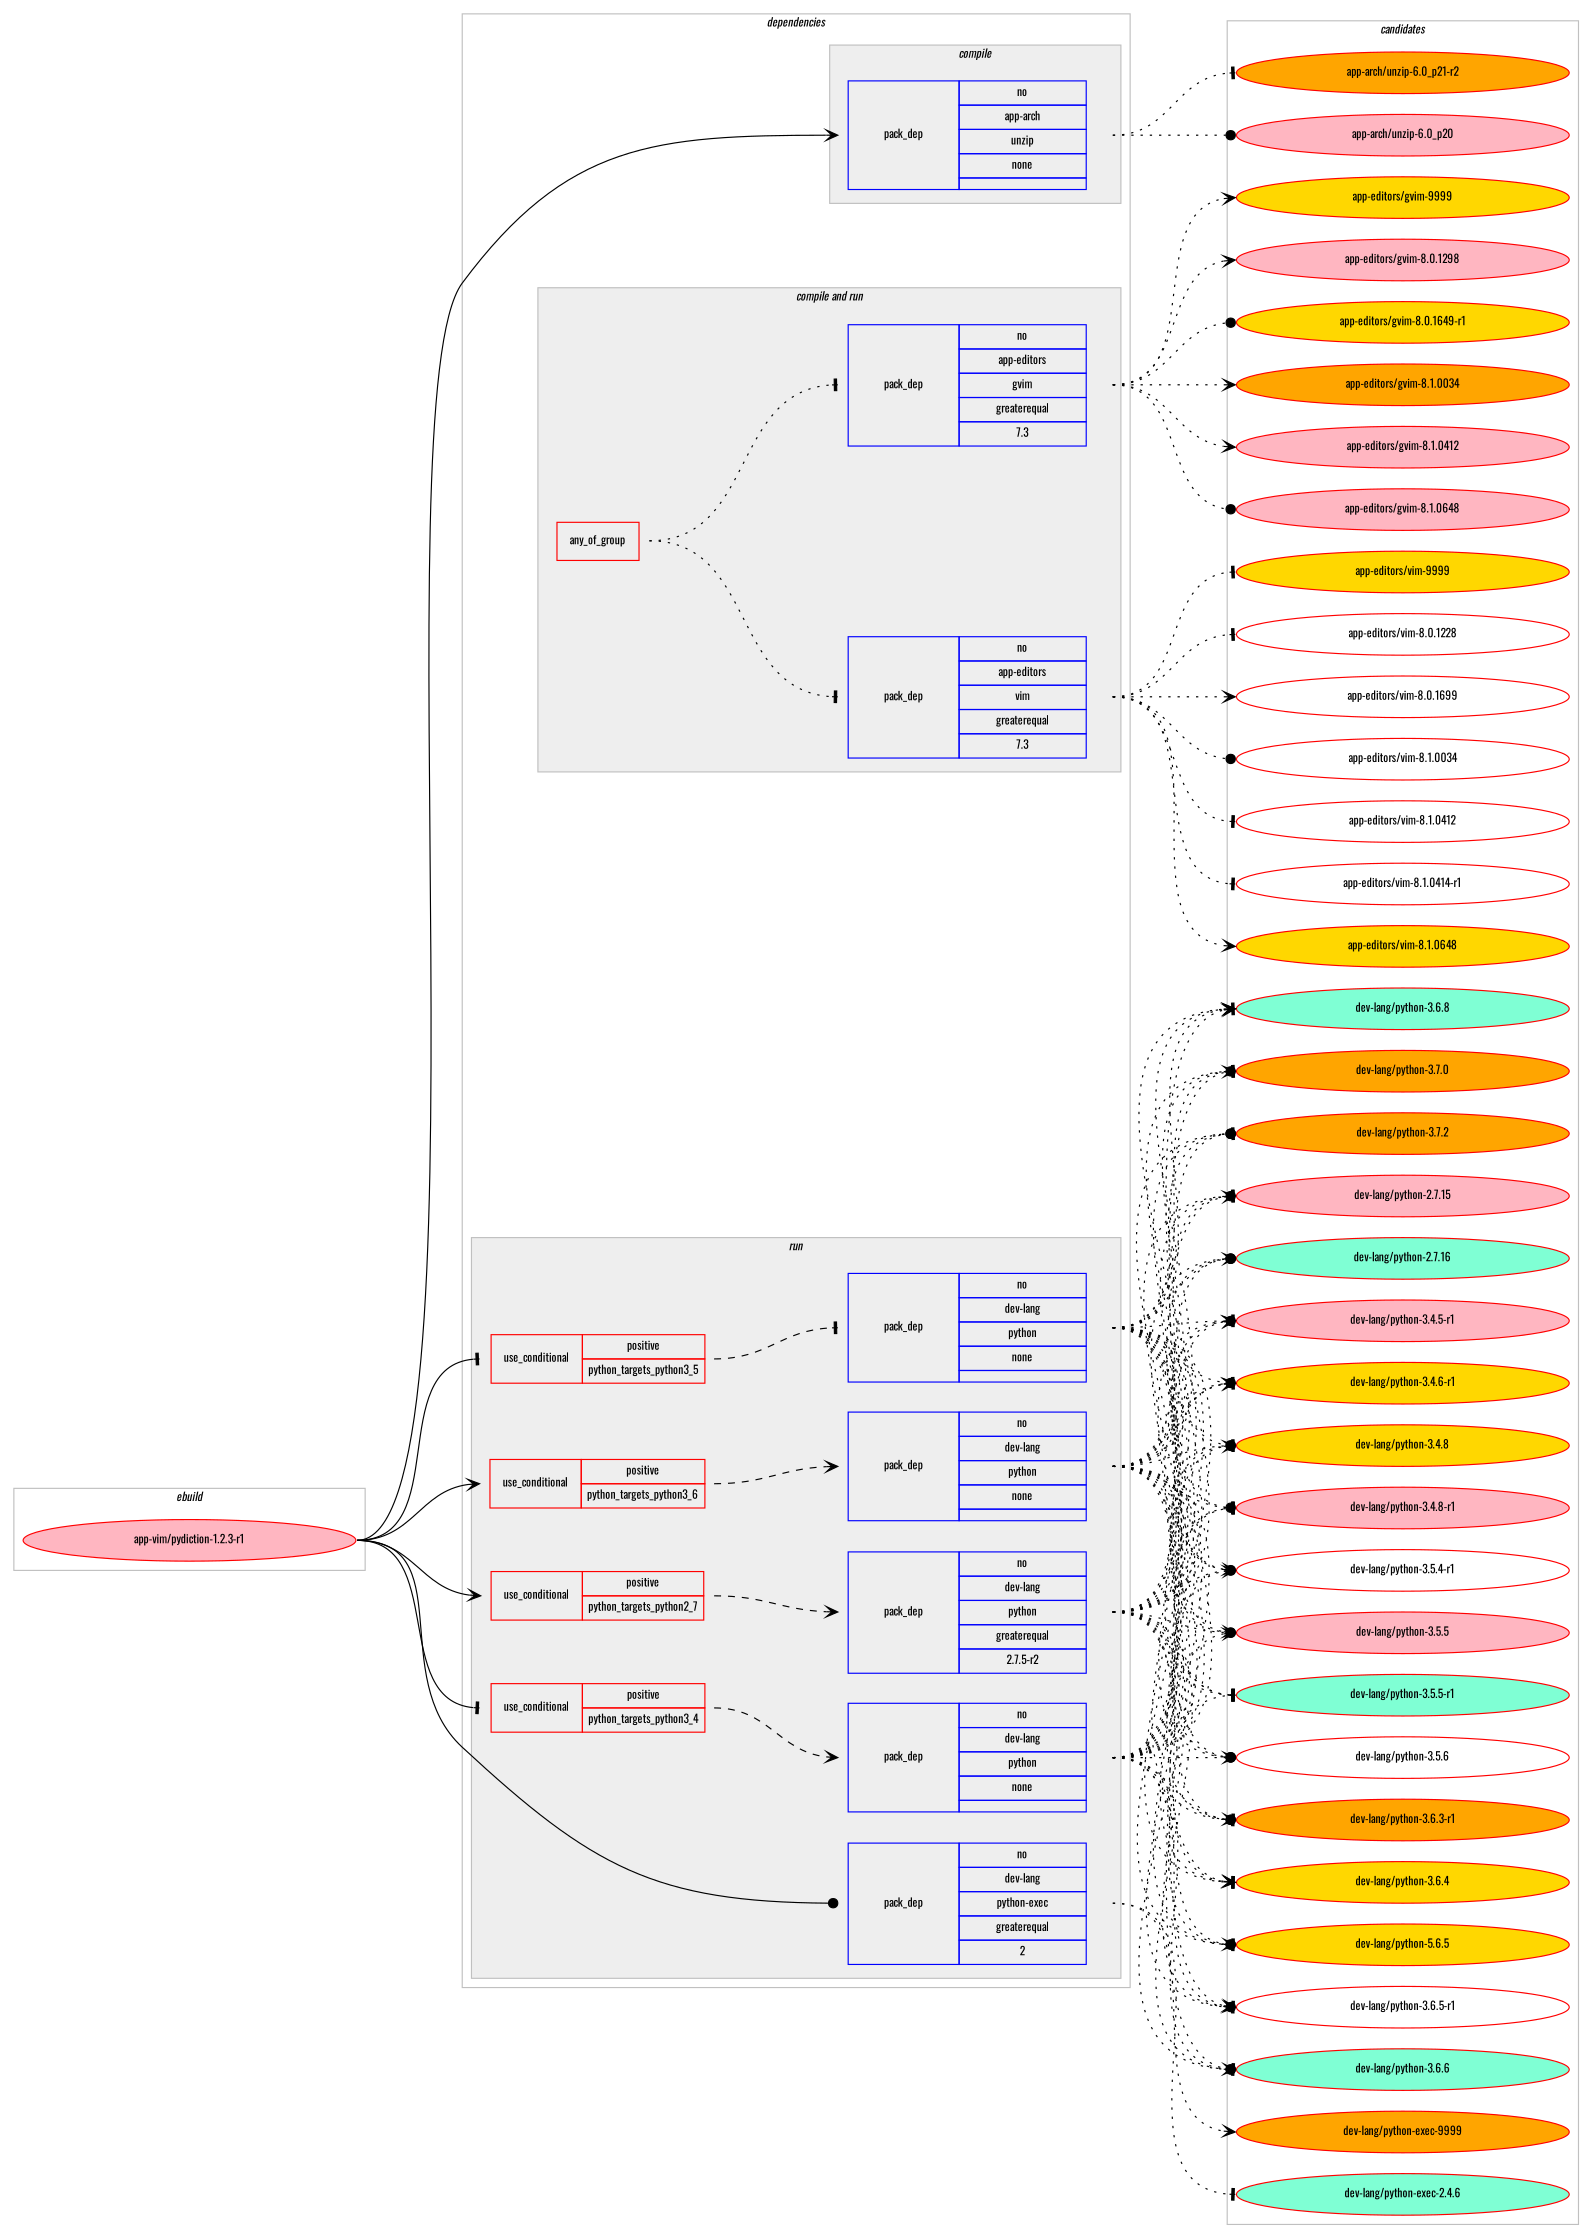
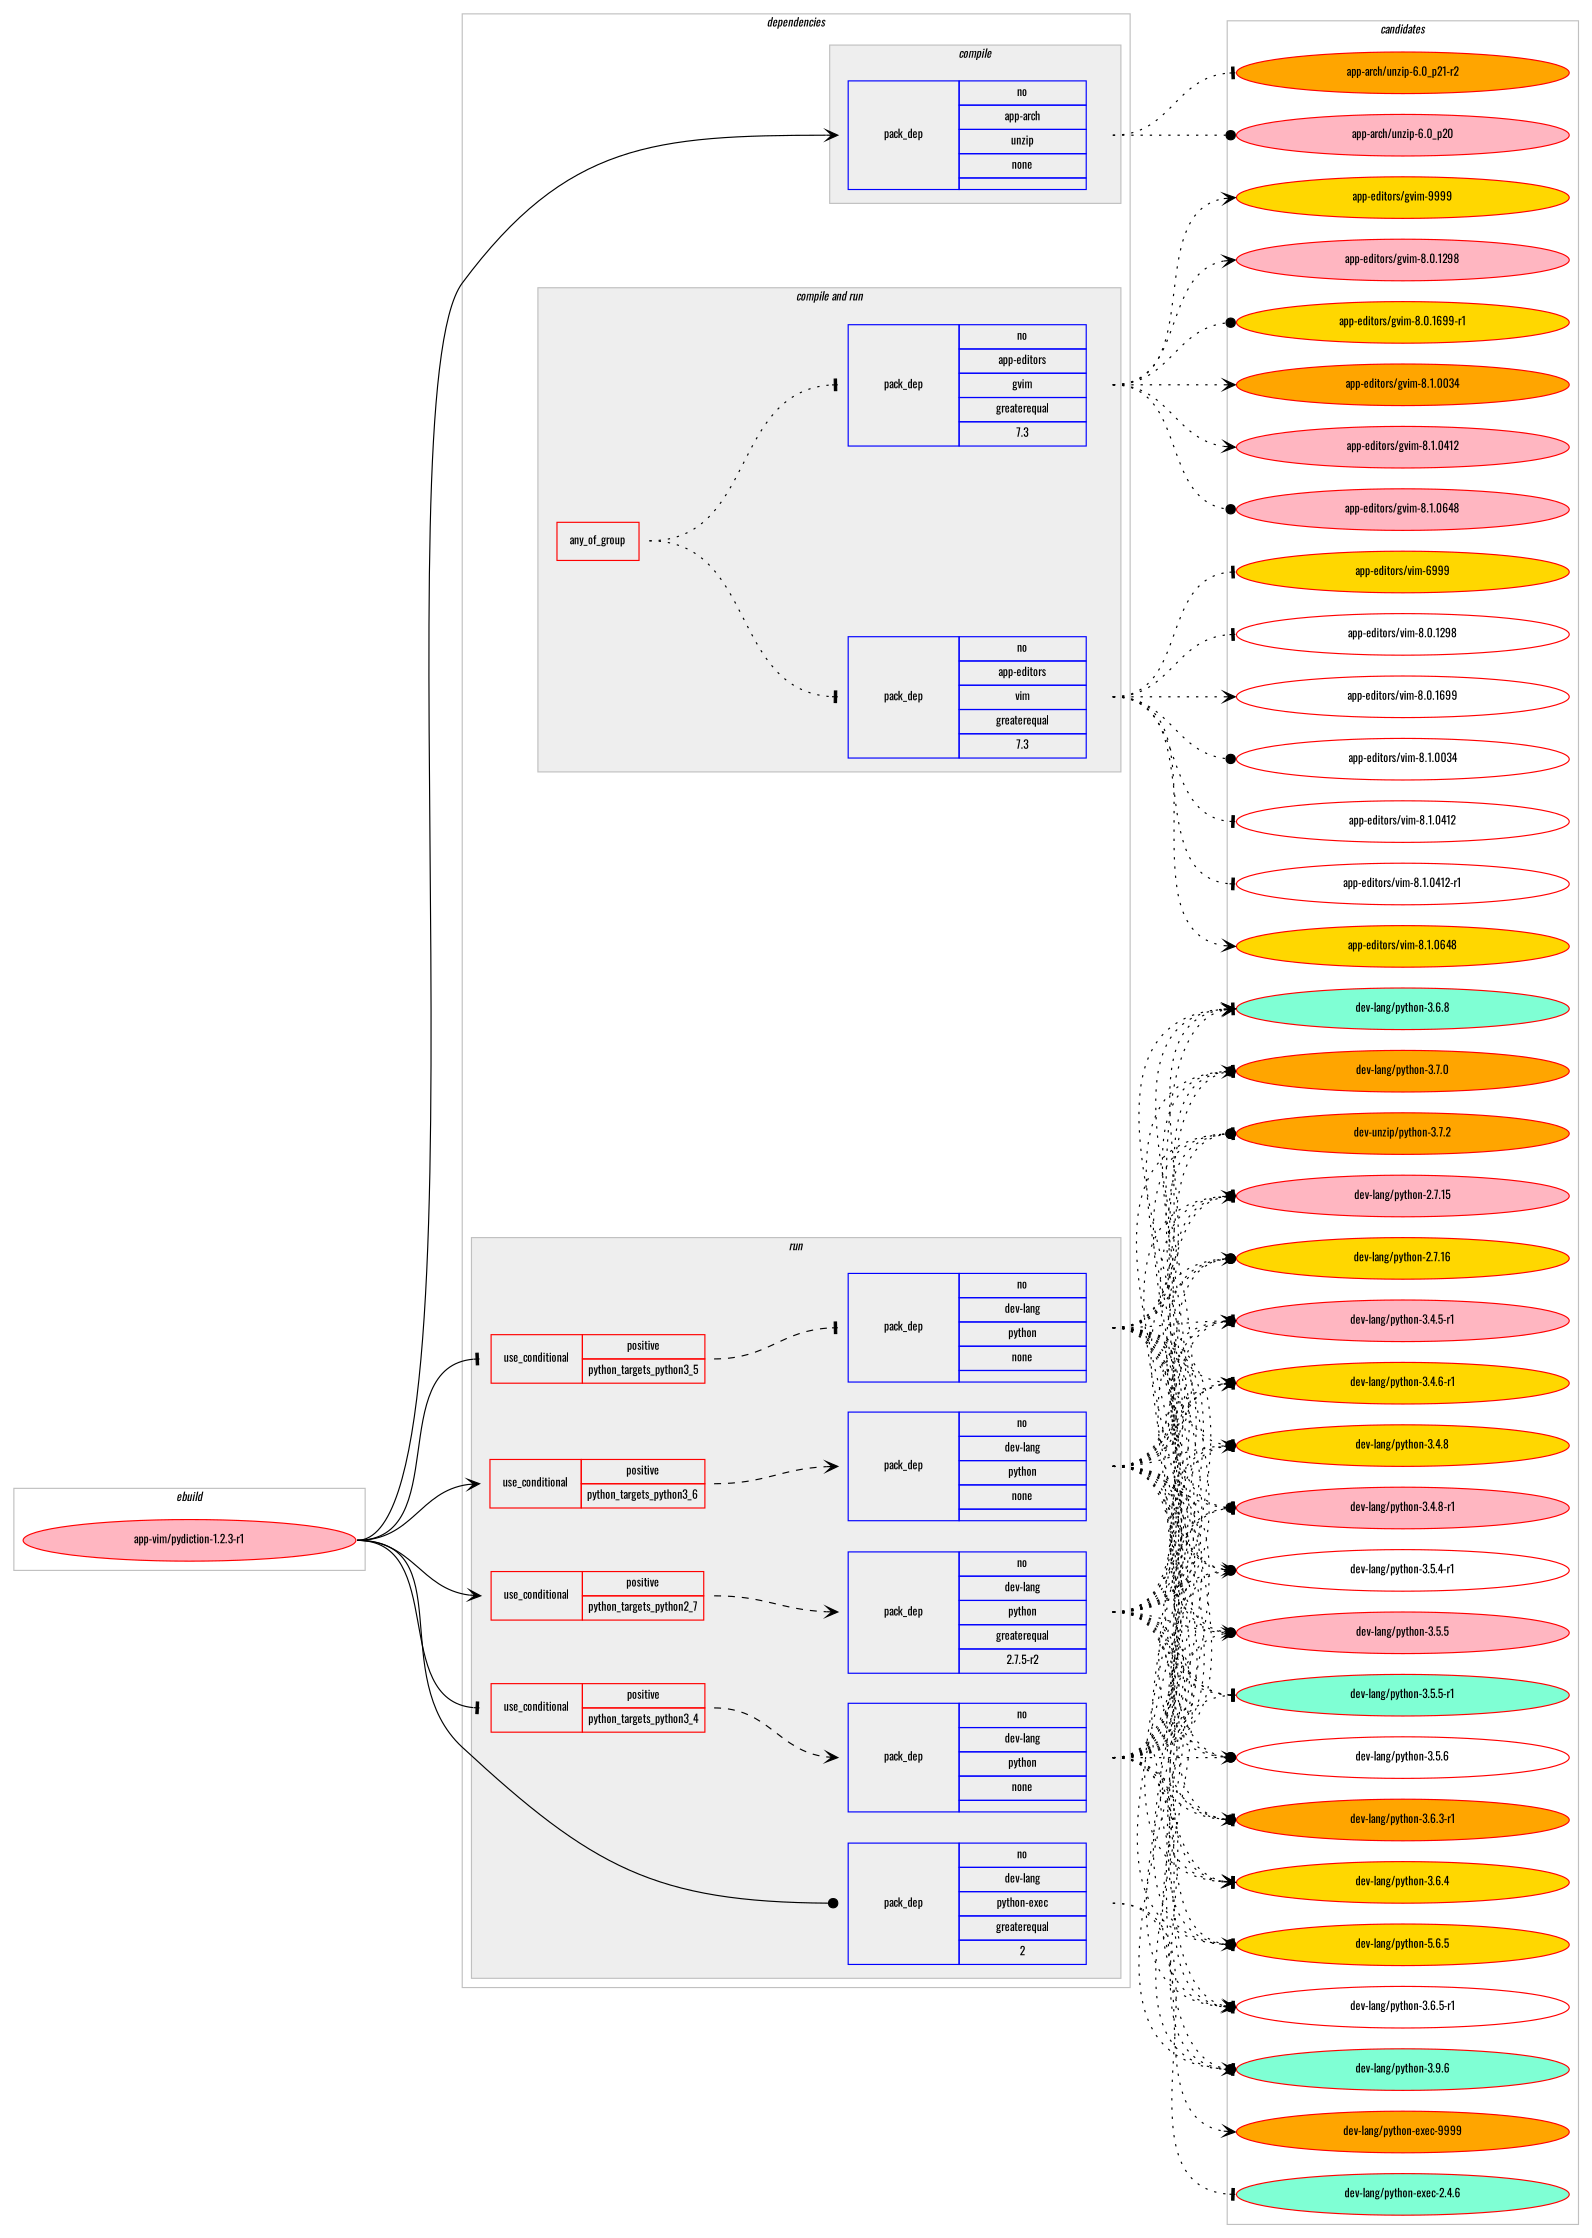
node "app-editors/gvim-8.0.1649-r1": label "app-editors/gvim-8.0.1649-r1" -> "app-editors/gvim-8.0.1699-r1"
node "app-editors/vim-9999": label "app-editors/vim-9999" -> "app-editors/vim-6999"
node "app-editors/vim-8.0.1228": label "app-editors/vim-8.0.1228" -> "app-editors/vim-8.0.1298"
node "app-editors/vim-8.1.0414-r1": label "app-editors/vim-8.1.0414-r1" -> "app-editors/vim-8.1.0412-r1"
node "dev-lang/python-3.7.2": label "dev-lang/python-3.7.2" -> "dev-unzip/python-3.7.2"
node "dev-lang/python-2.7.16": fillcolor aquamarine -> gold
node "dev-lang/python-3.6.6": label "dev-lang/python-3.6.6" -> "dev-lang/python-3.9.6"
